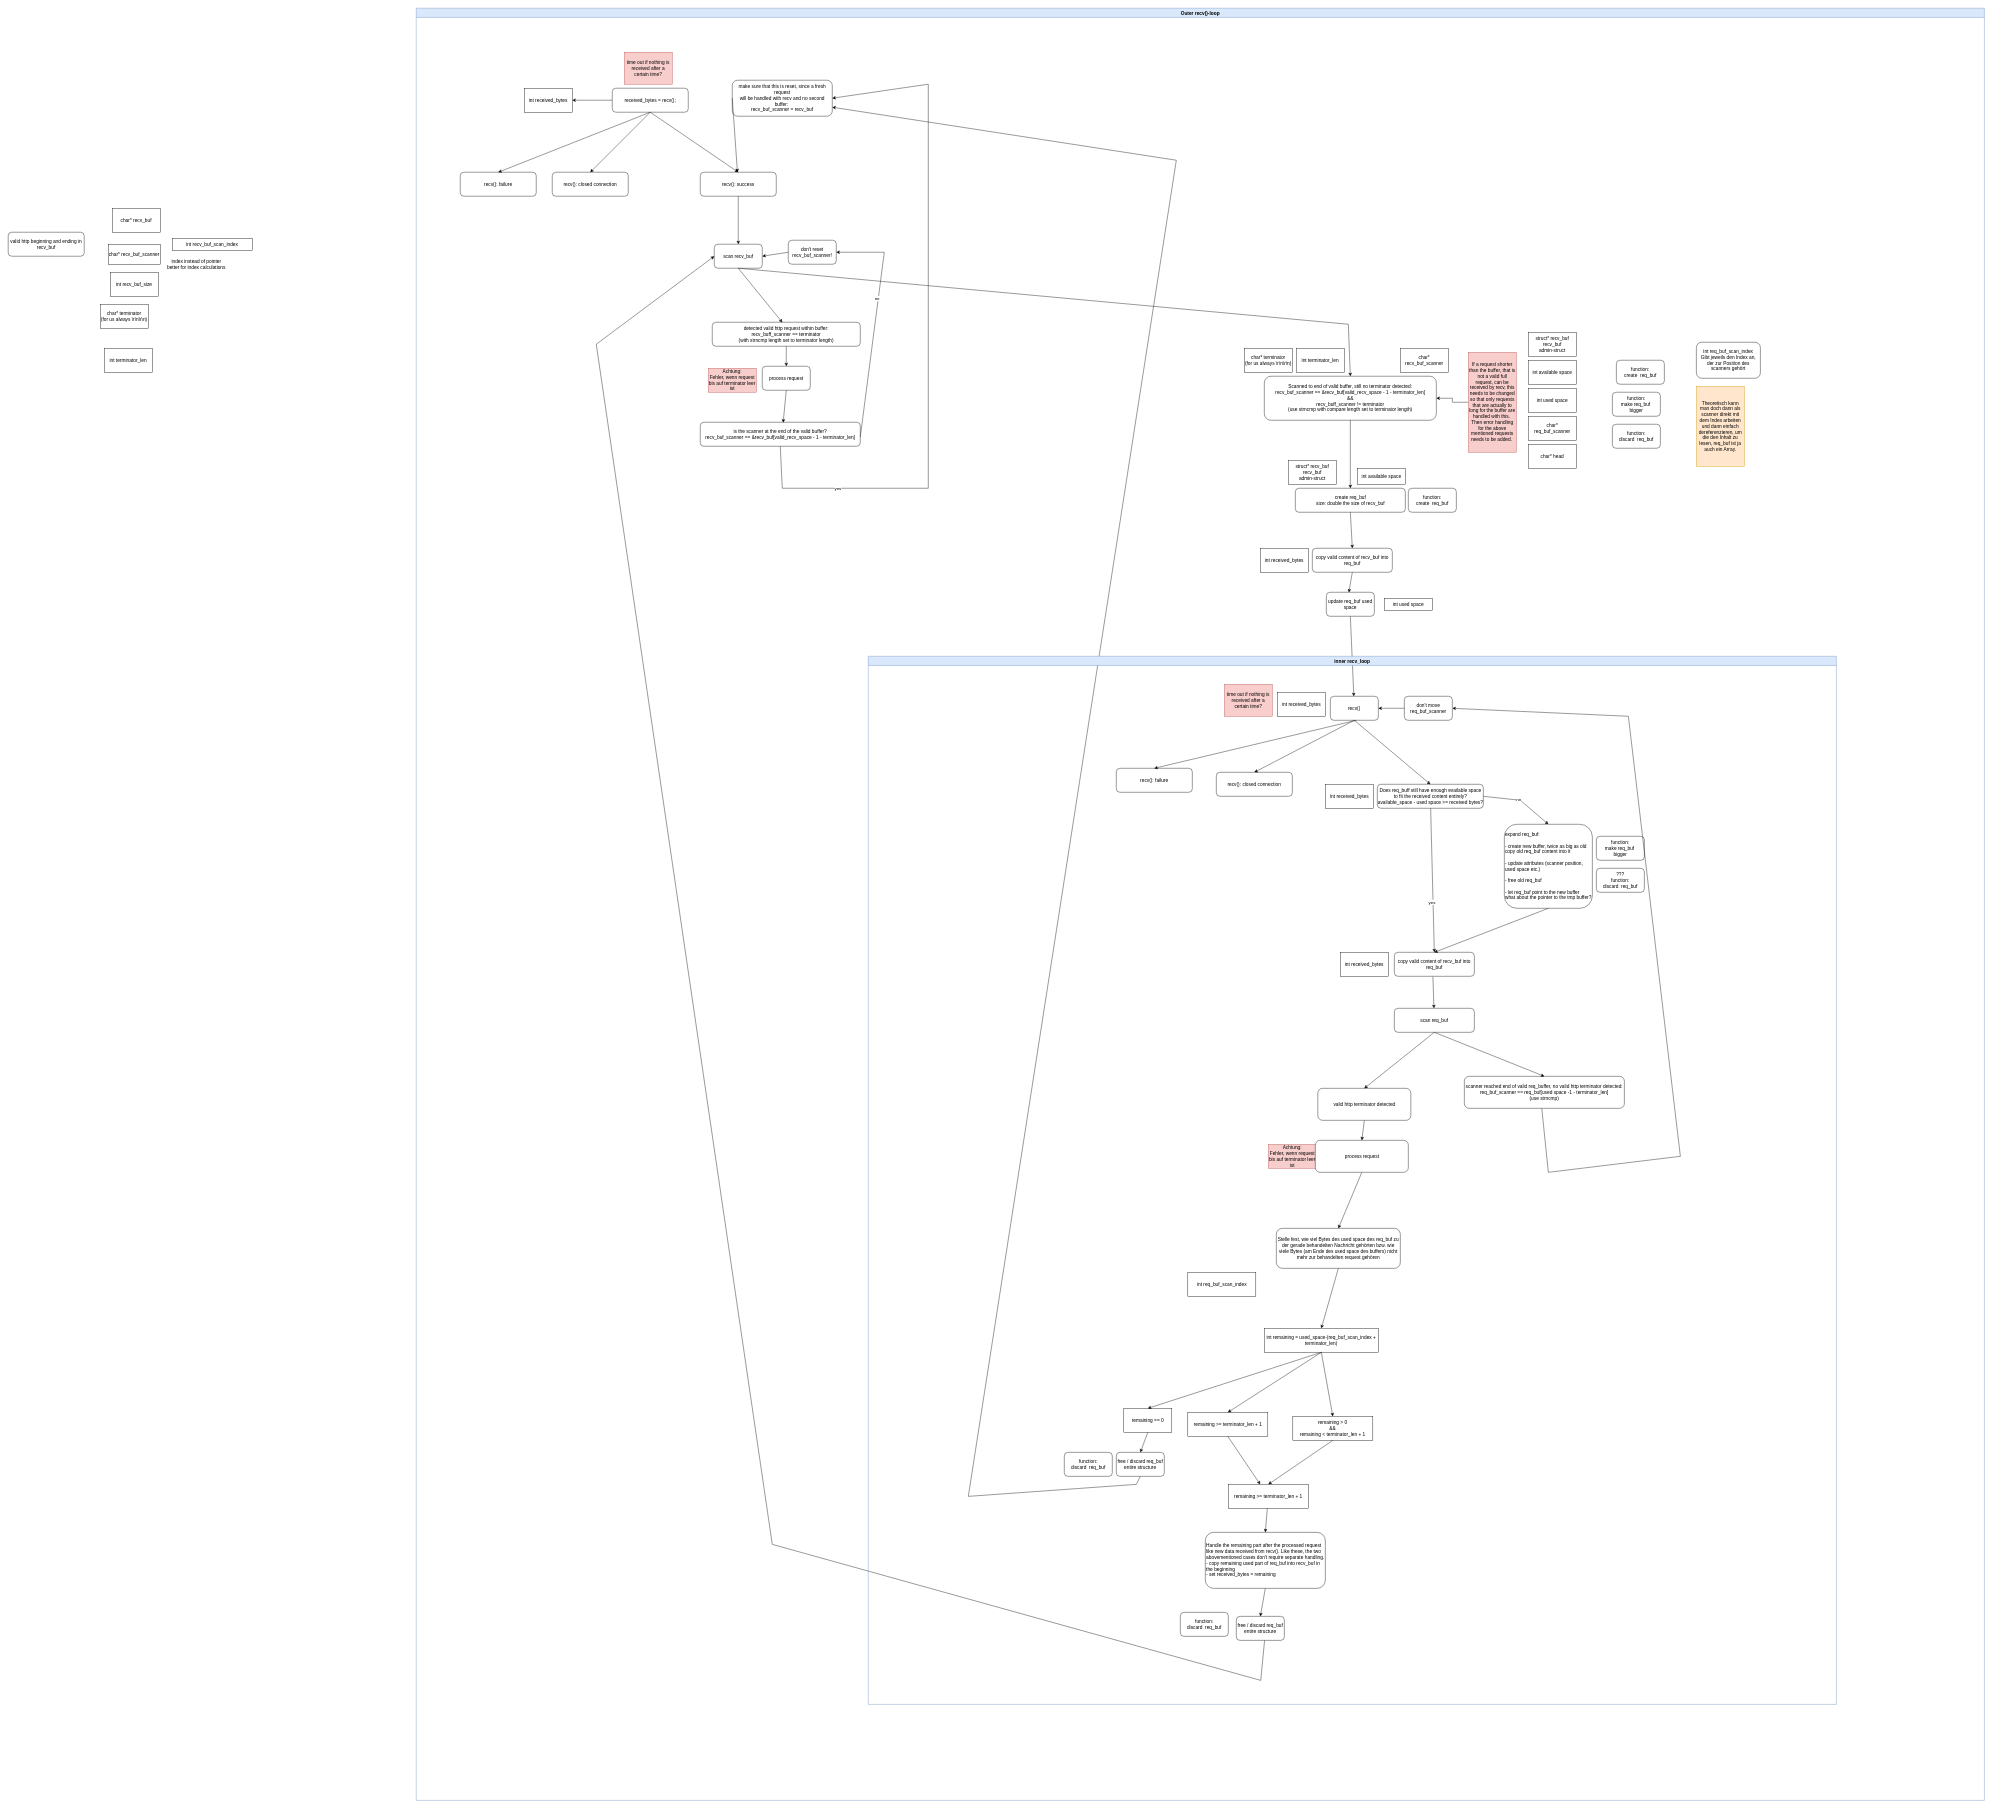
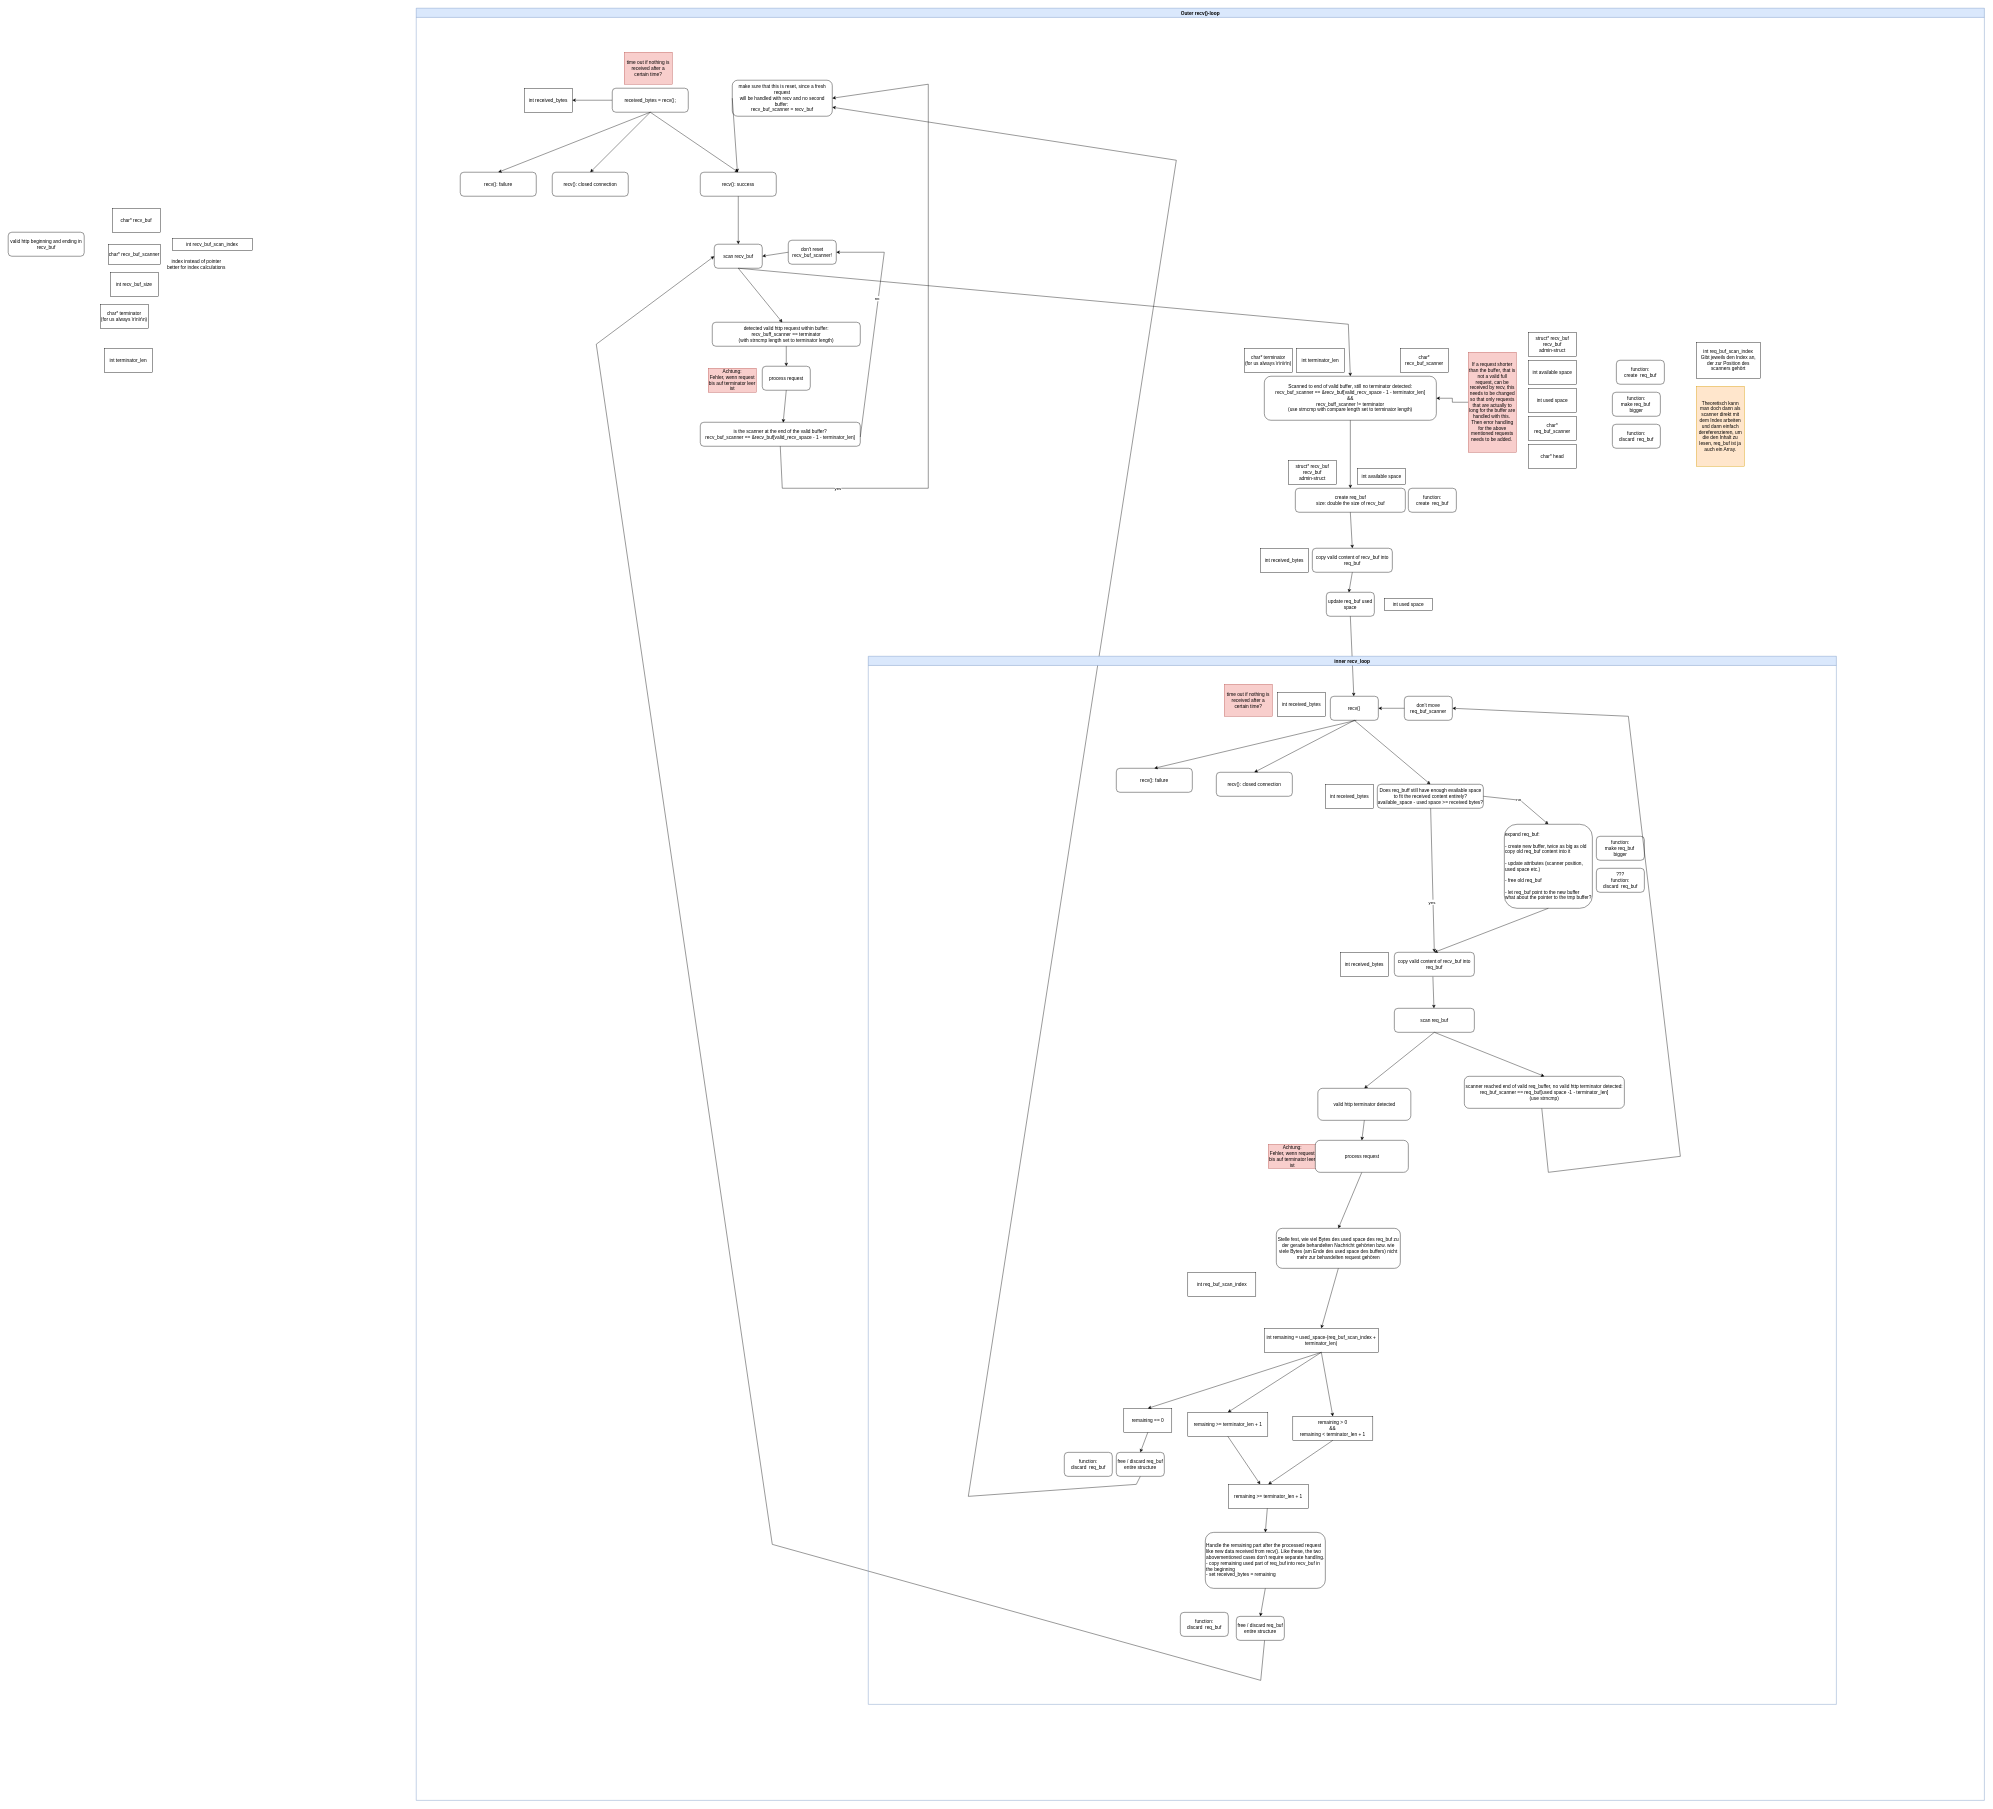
node "int req_buf_scan_index Gibt jeweils den Index an, der zur Position des scanners gehört": shape rounded rectangle -> rectangle
